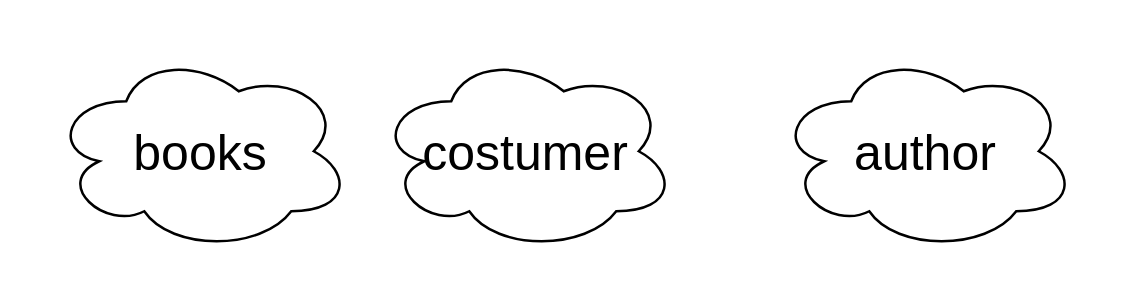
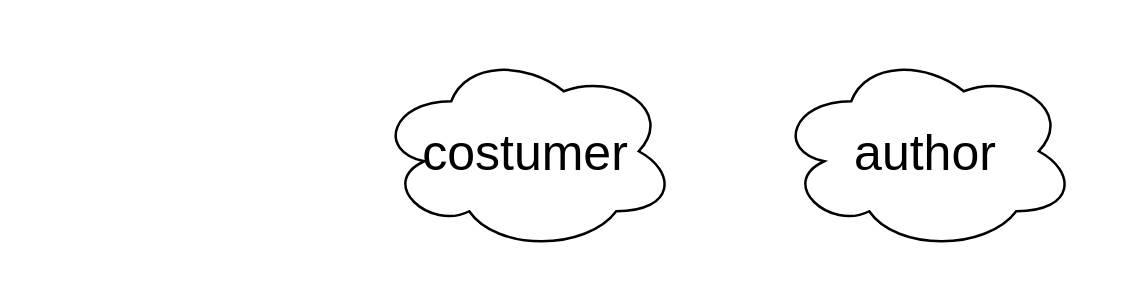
node "books": removed
